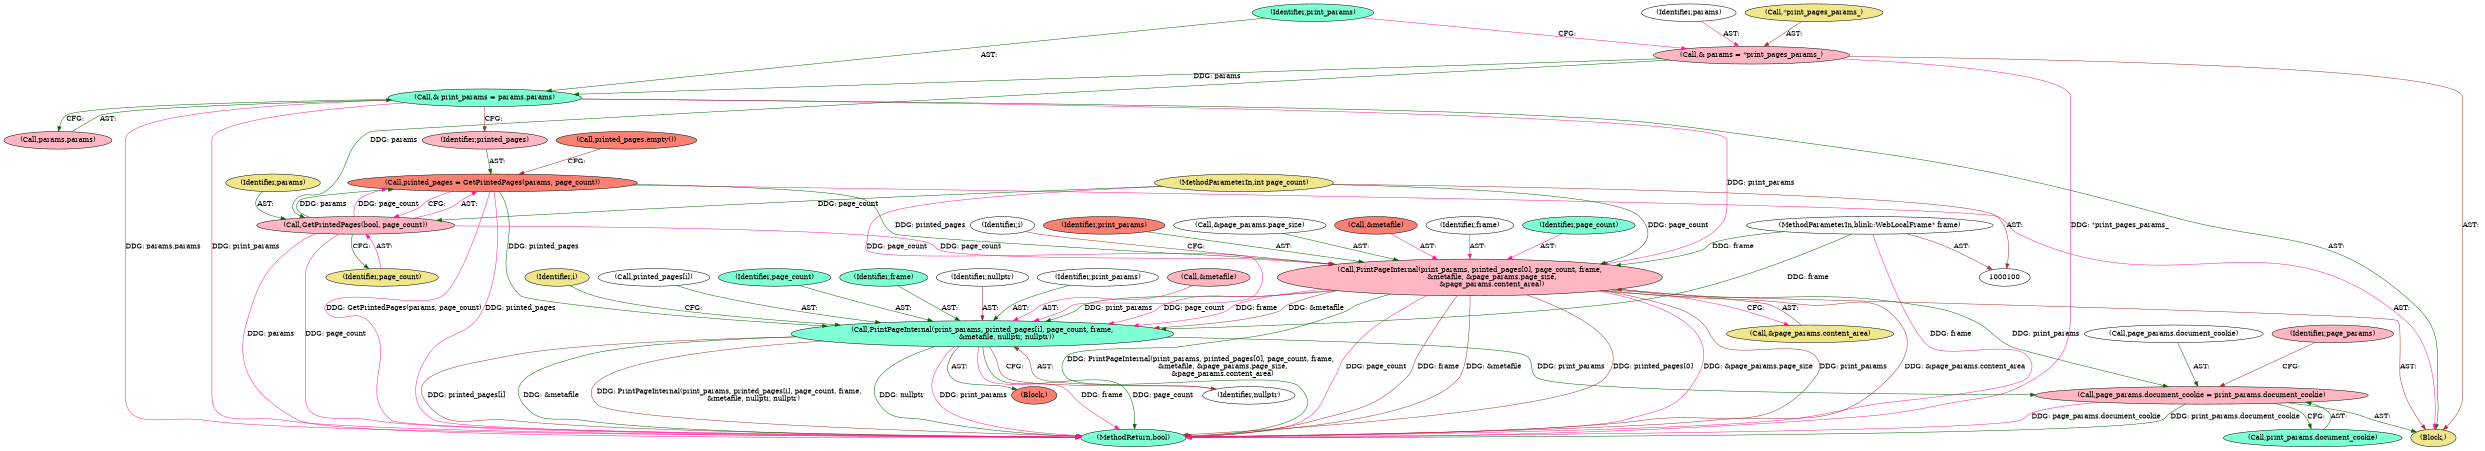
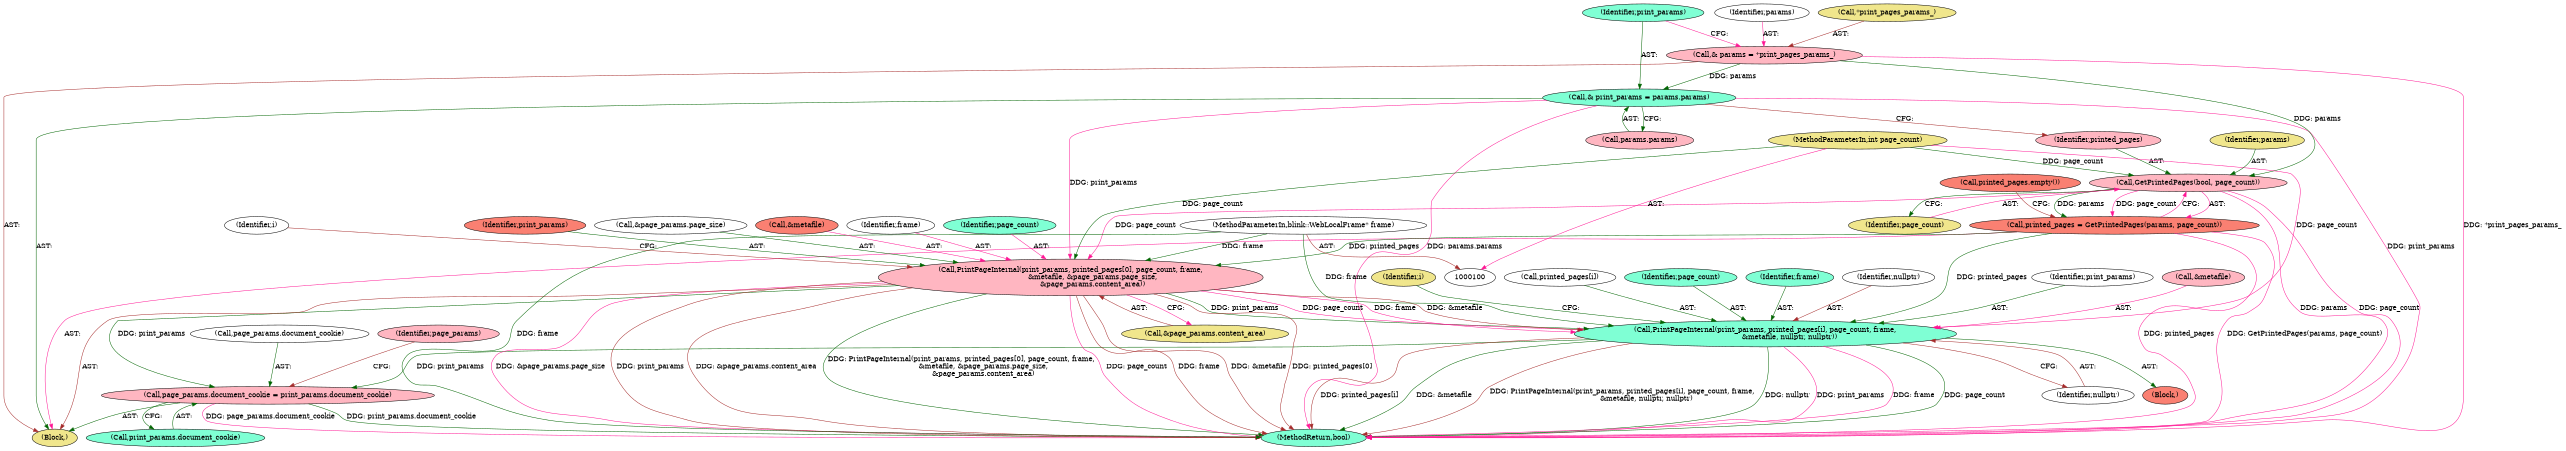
edge "(Identifier,printed_pages)" -> "(Call,printed_pages = GetPrintedPages(params, page_count))": now "(Identifier,printed_pages)" -> "(Call,GetPrintedPages(bool, page_count))"
edge "(MethodParameterIn,int page_count)" -> "1000100": color brown -> deeppink
edge "(MethodParameterIn,blink::WebLocalFrame* frame)" -> "(MethodReturn,bool)": color deeppink -> darkgreen
